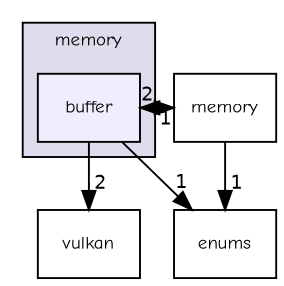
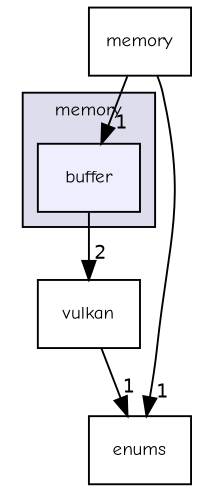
edge "buffer" -> "memory": removed
edge "buffer" -> "enums": now "vulkan" -> "enums"
